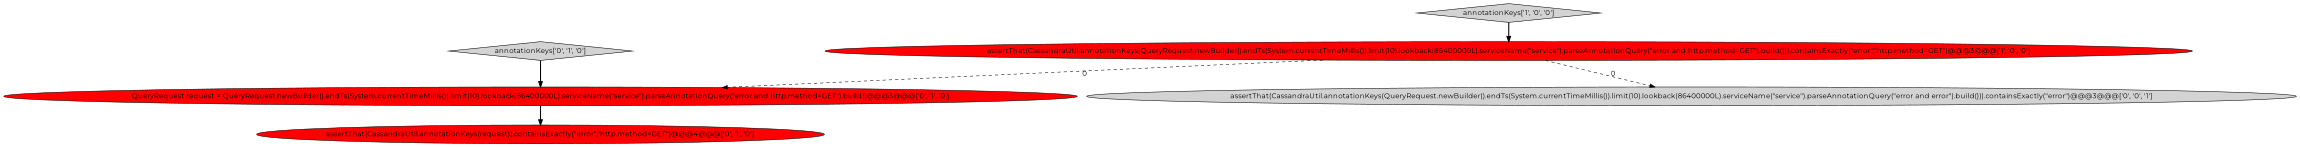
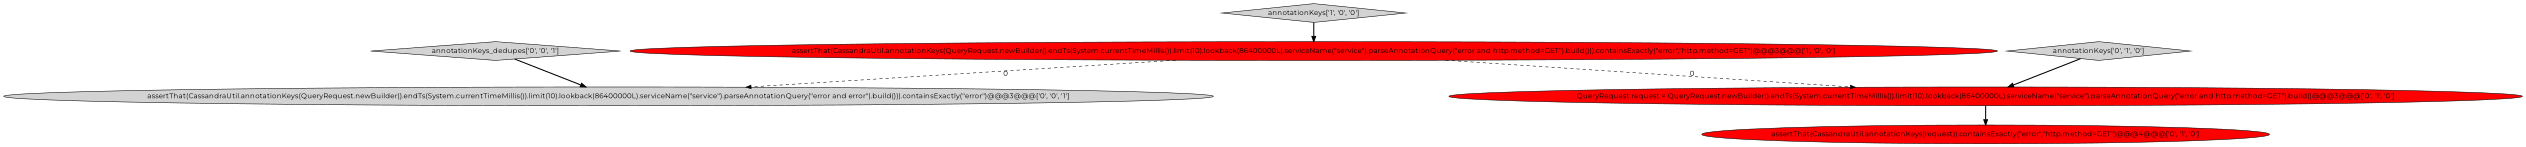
node "annotationKeys_dedupes['0', '0', '1']": added
